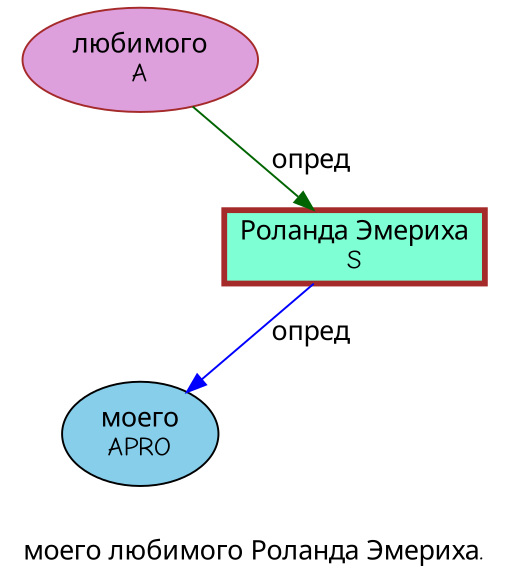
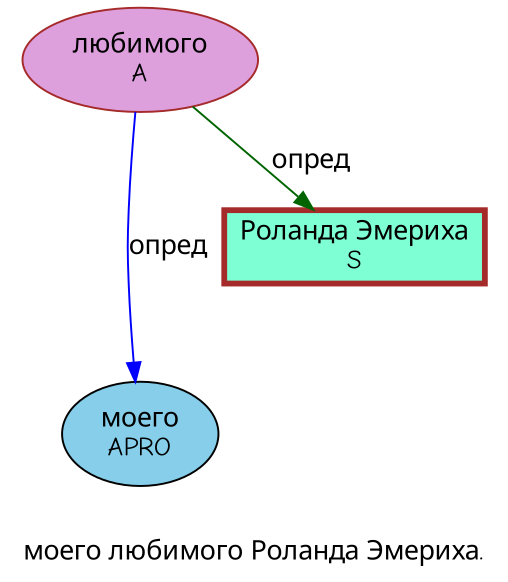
edge "Роланда Эмериха S" -> "моего APRO": now "любимого A" -> "моего APRO"
